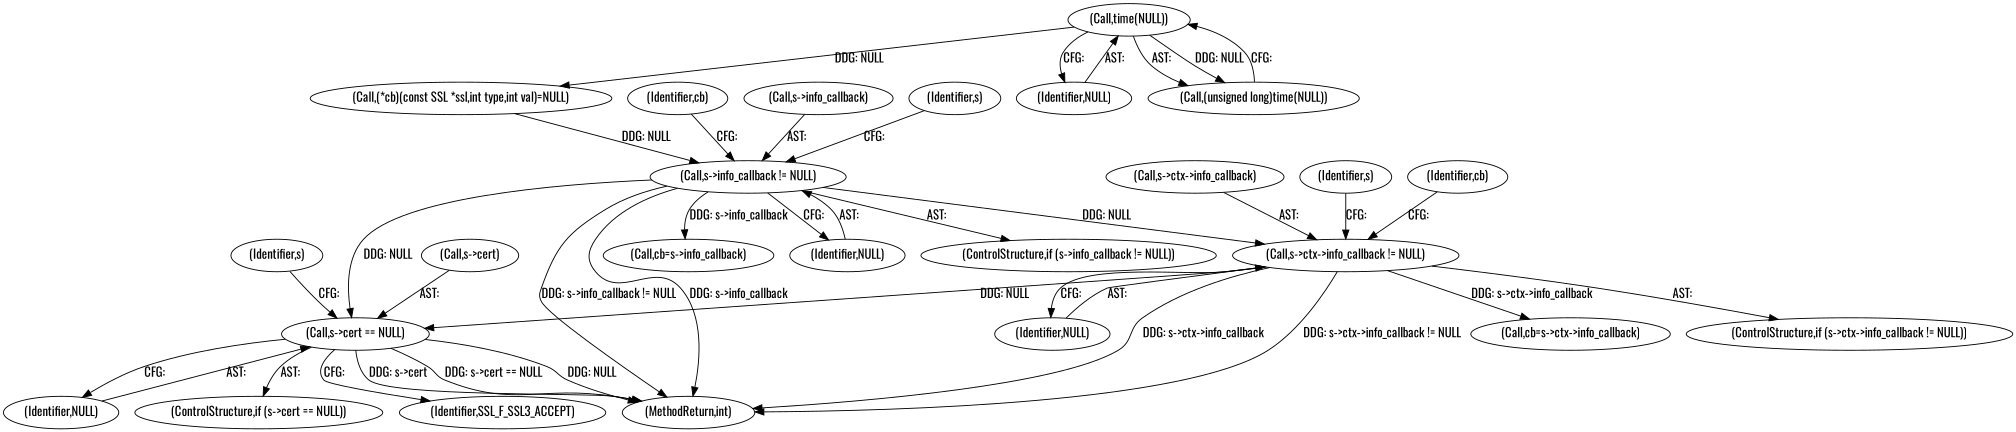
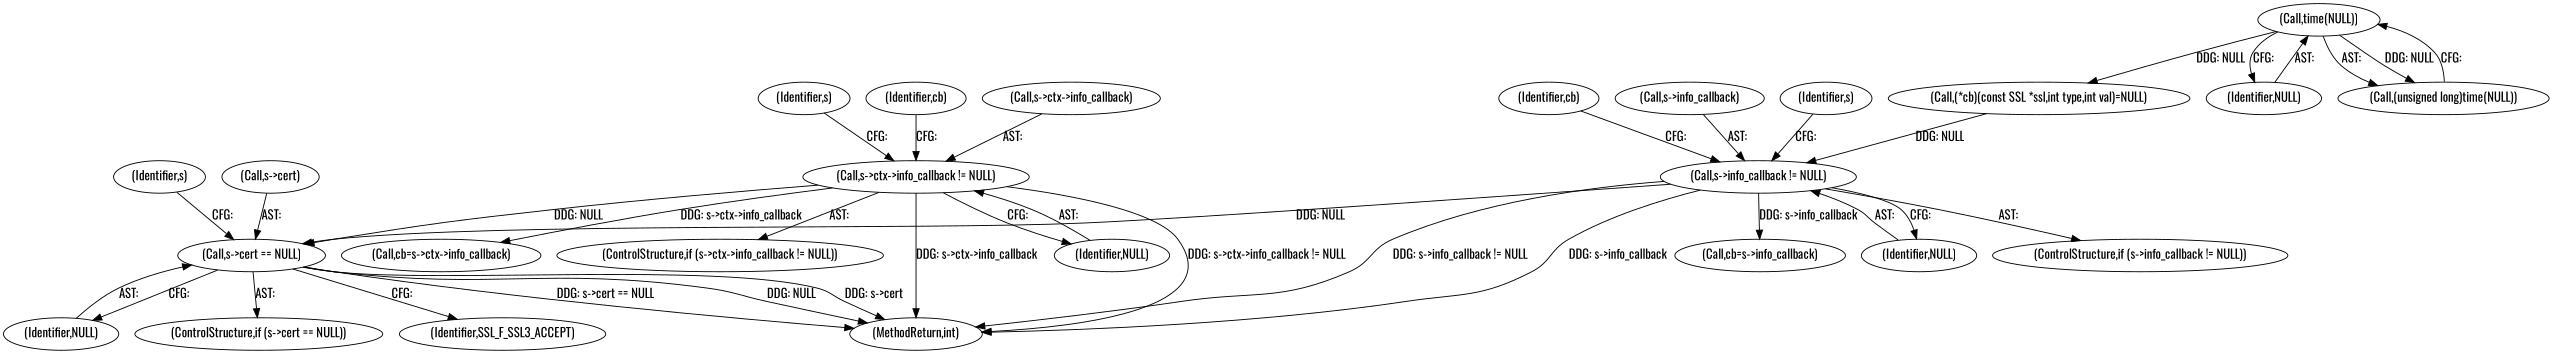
edge "(Call,s->info_callback != NULL)" -> "(Call,s->ctx->info_callback != NULL)": removed, label "DDG: NULL"
